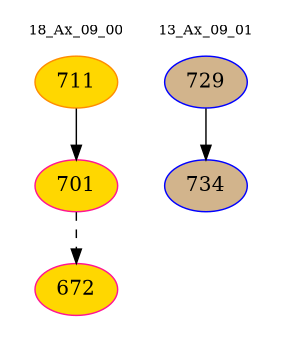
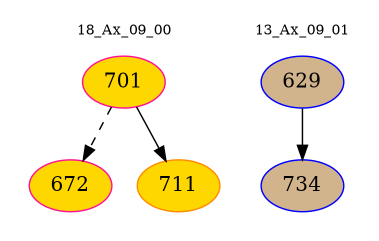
node "729": label "729" -> "629"
edge "711" -> "701": reversed
